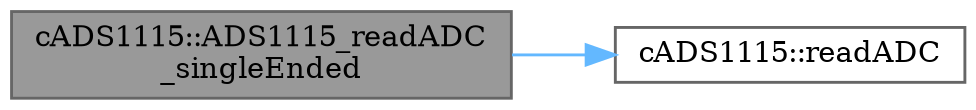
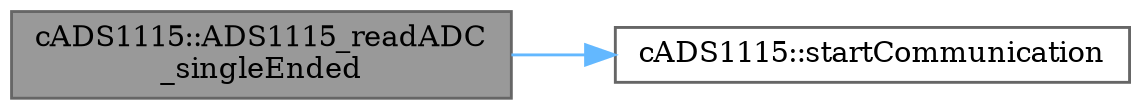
node "cADS1115::readADC": label "cADS1115::readADC" -> "cADS1115::startCommunication"
